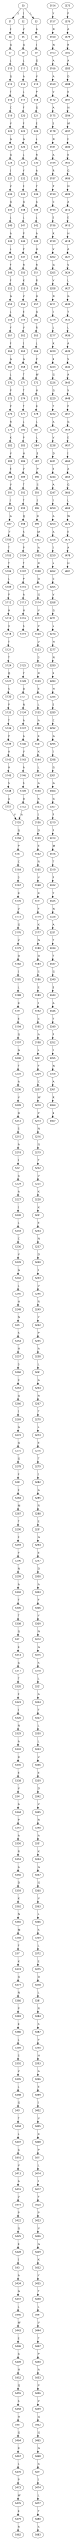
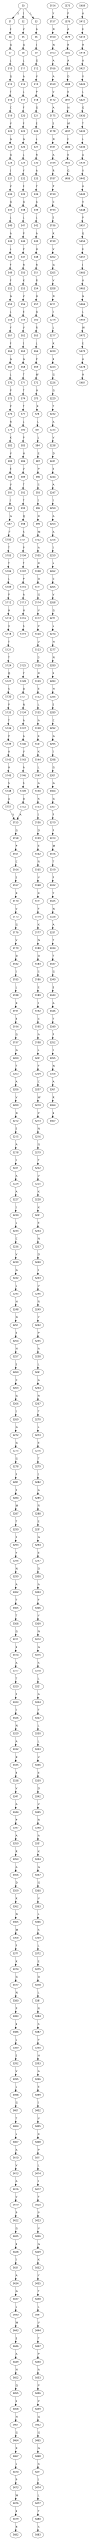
edge "S406" -> "S409": removed, label "N"
